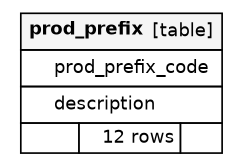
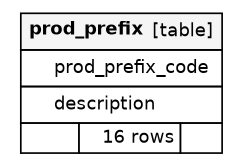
node "prod_prefix": text "12 rows" -> "16 rows"
